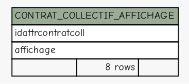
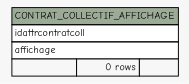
node "CONTRAT_COLLECTIF_AFFICHAGE": text "8 rows" -> "0 rows"
